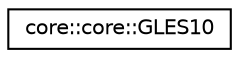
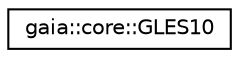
node "core::core::GLES10": label "core::core::GLES10" -> "gaia::core::GLES10"
